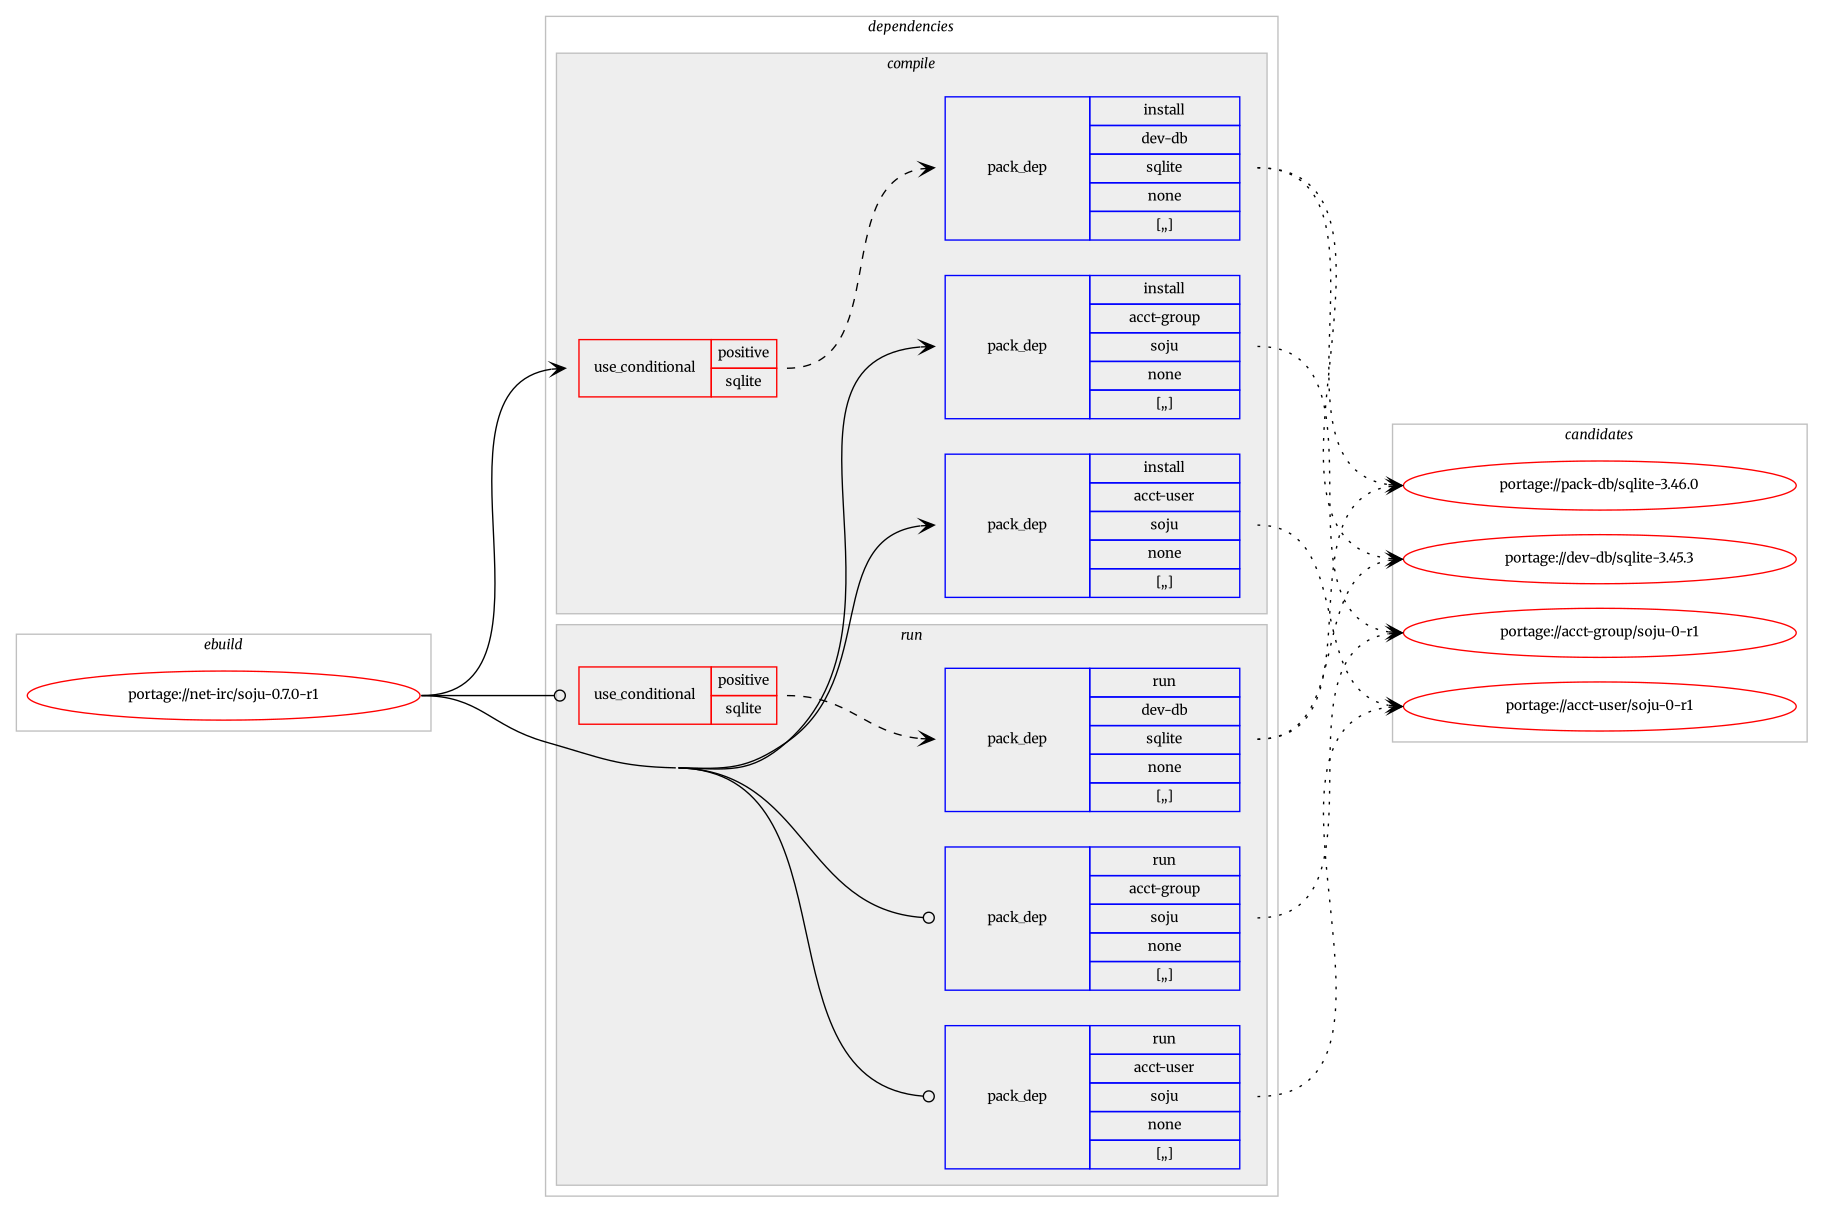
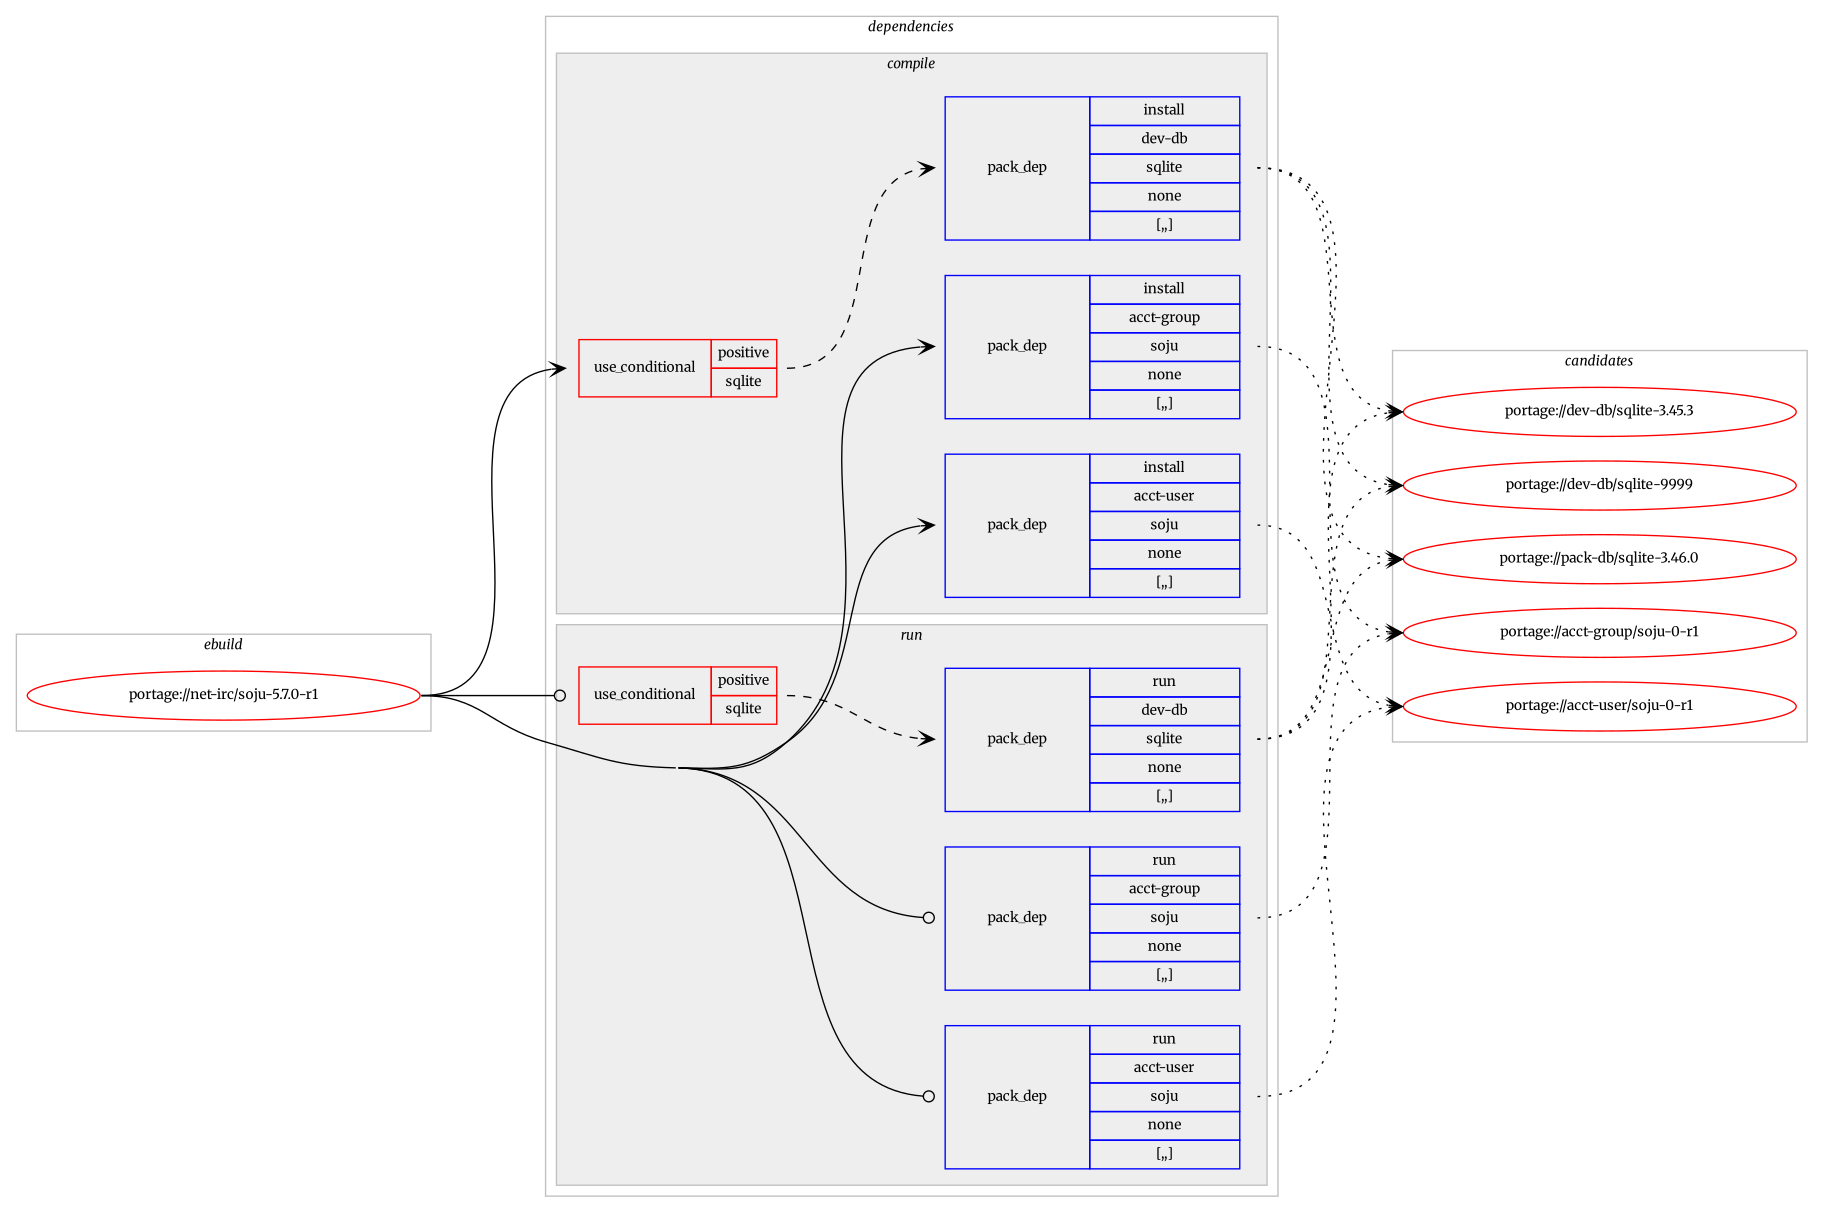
node "portage://dev-db/sqlite-9999": added
node "portage://net-irc/soju-0.7.0-r1": label "portage://net-irc/soju-0.7.0-r1" -> "portage://net-irc/soju-5.7.0-r1"
